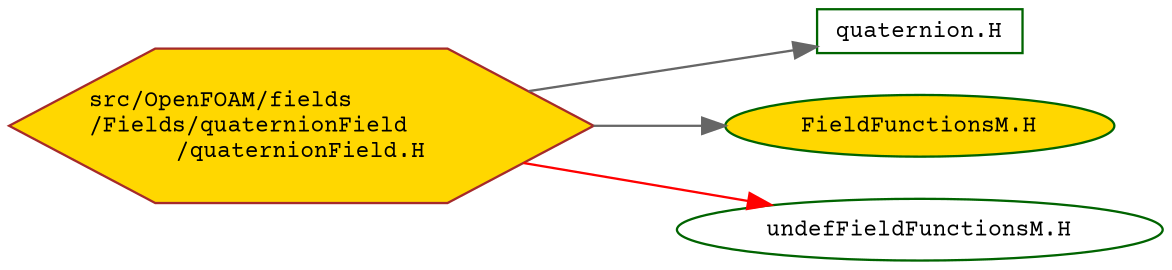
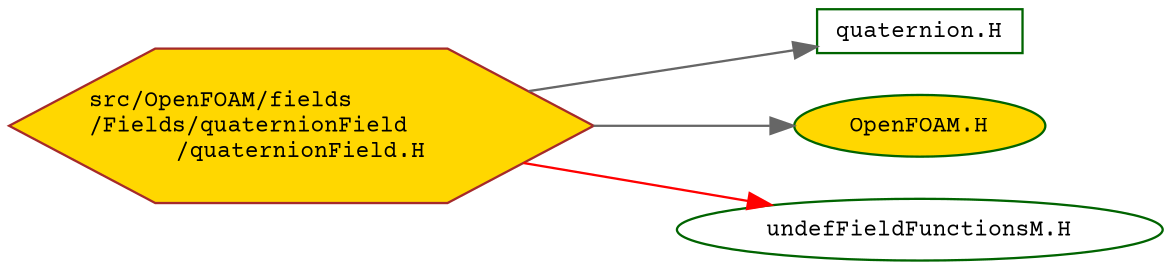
node "FieldFunctionsM.H": label "FieldFunctionsM.H" -> "OpenFOAM.H"
